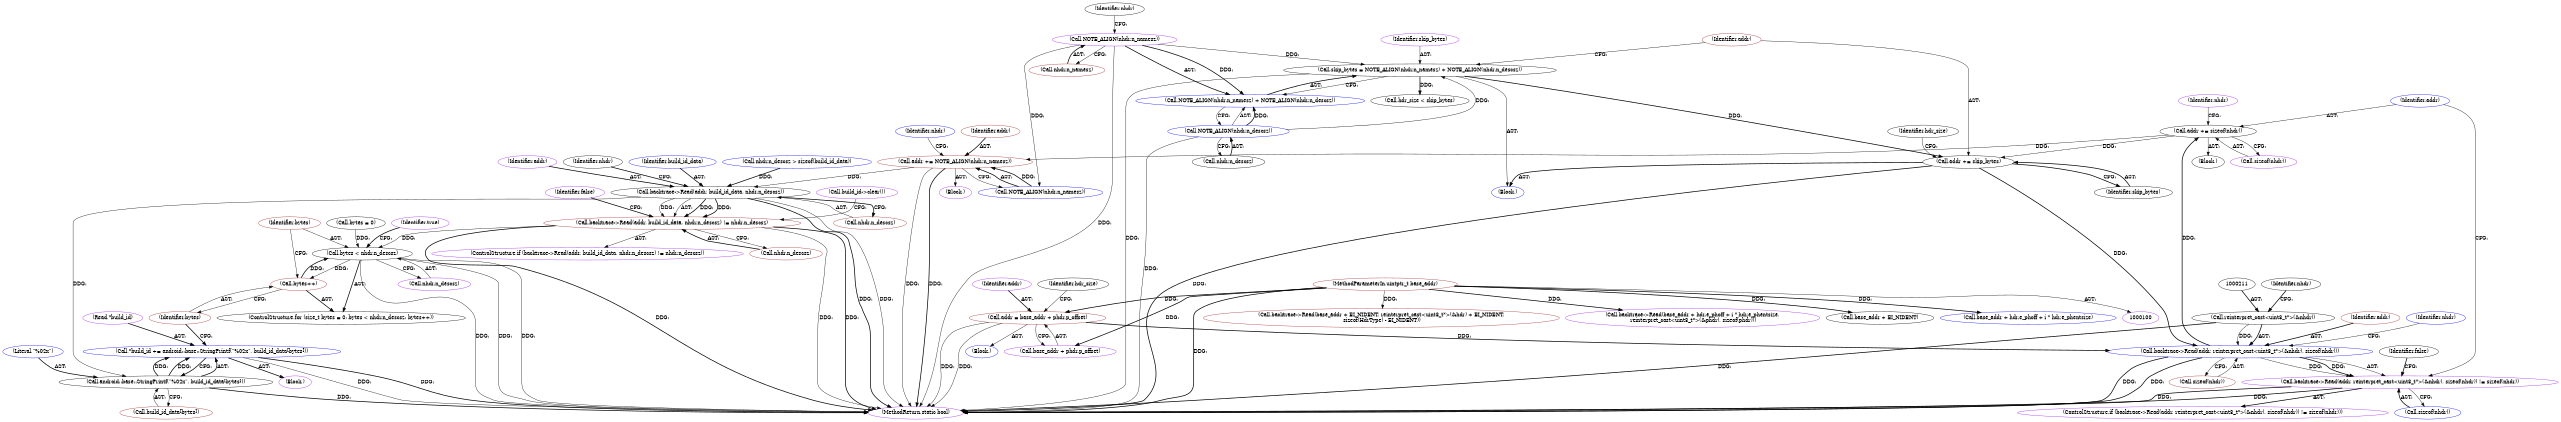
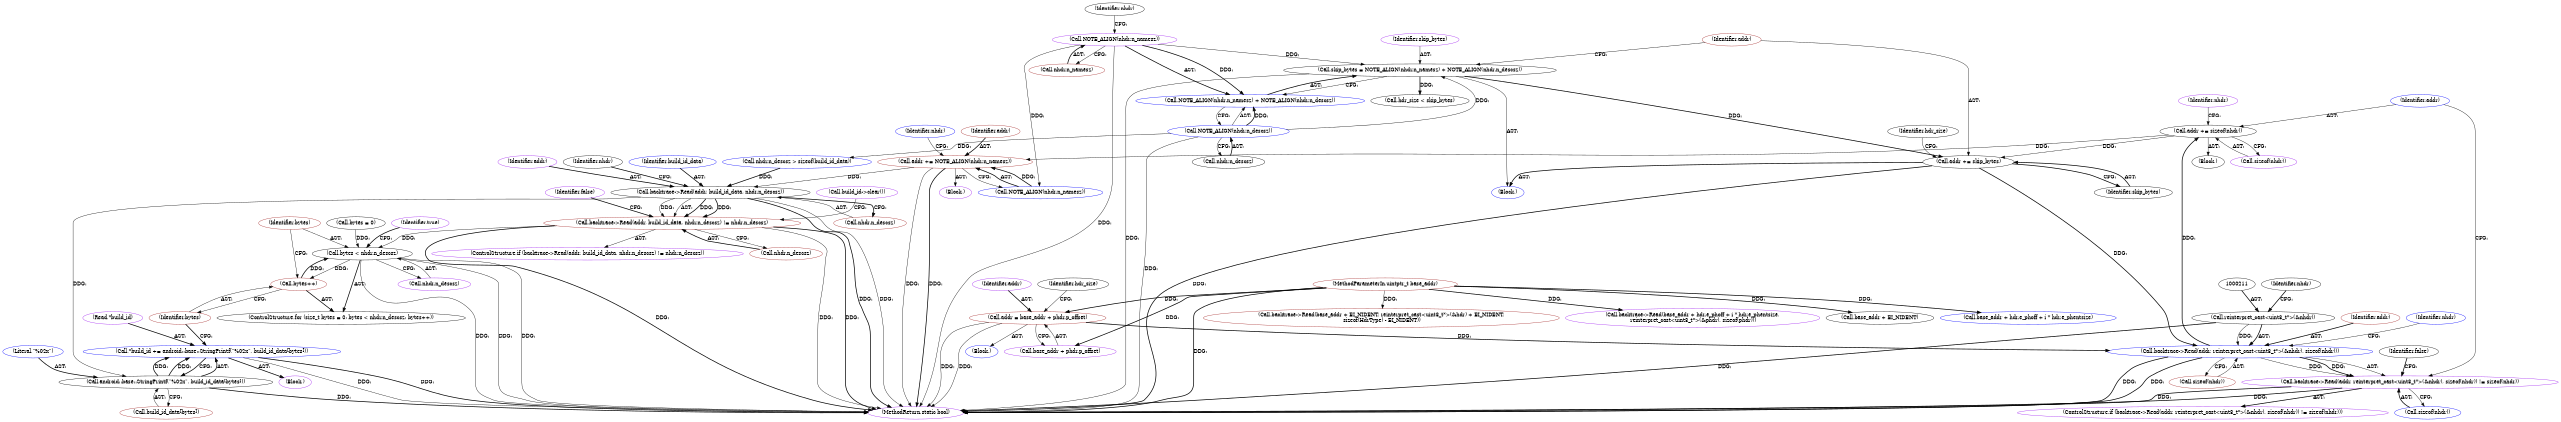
edge "(Call,NOTE_ALIGN(nhdr.n_descsz))" -> "(Call,nhdr.n_descsz > sizeof(build_id_data))": added, label "DDG:"
node "1000100": removed
